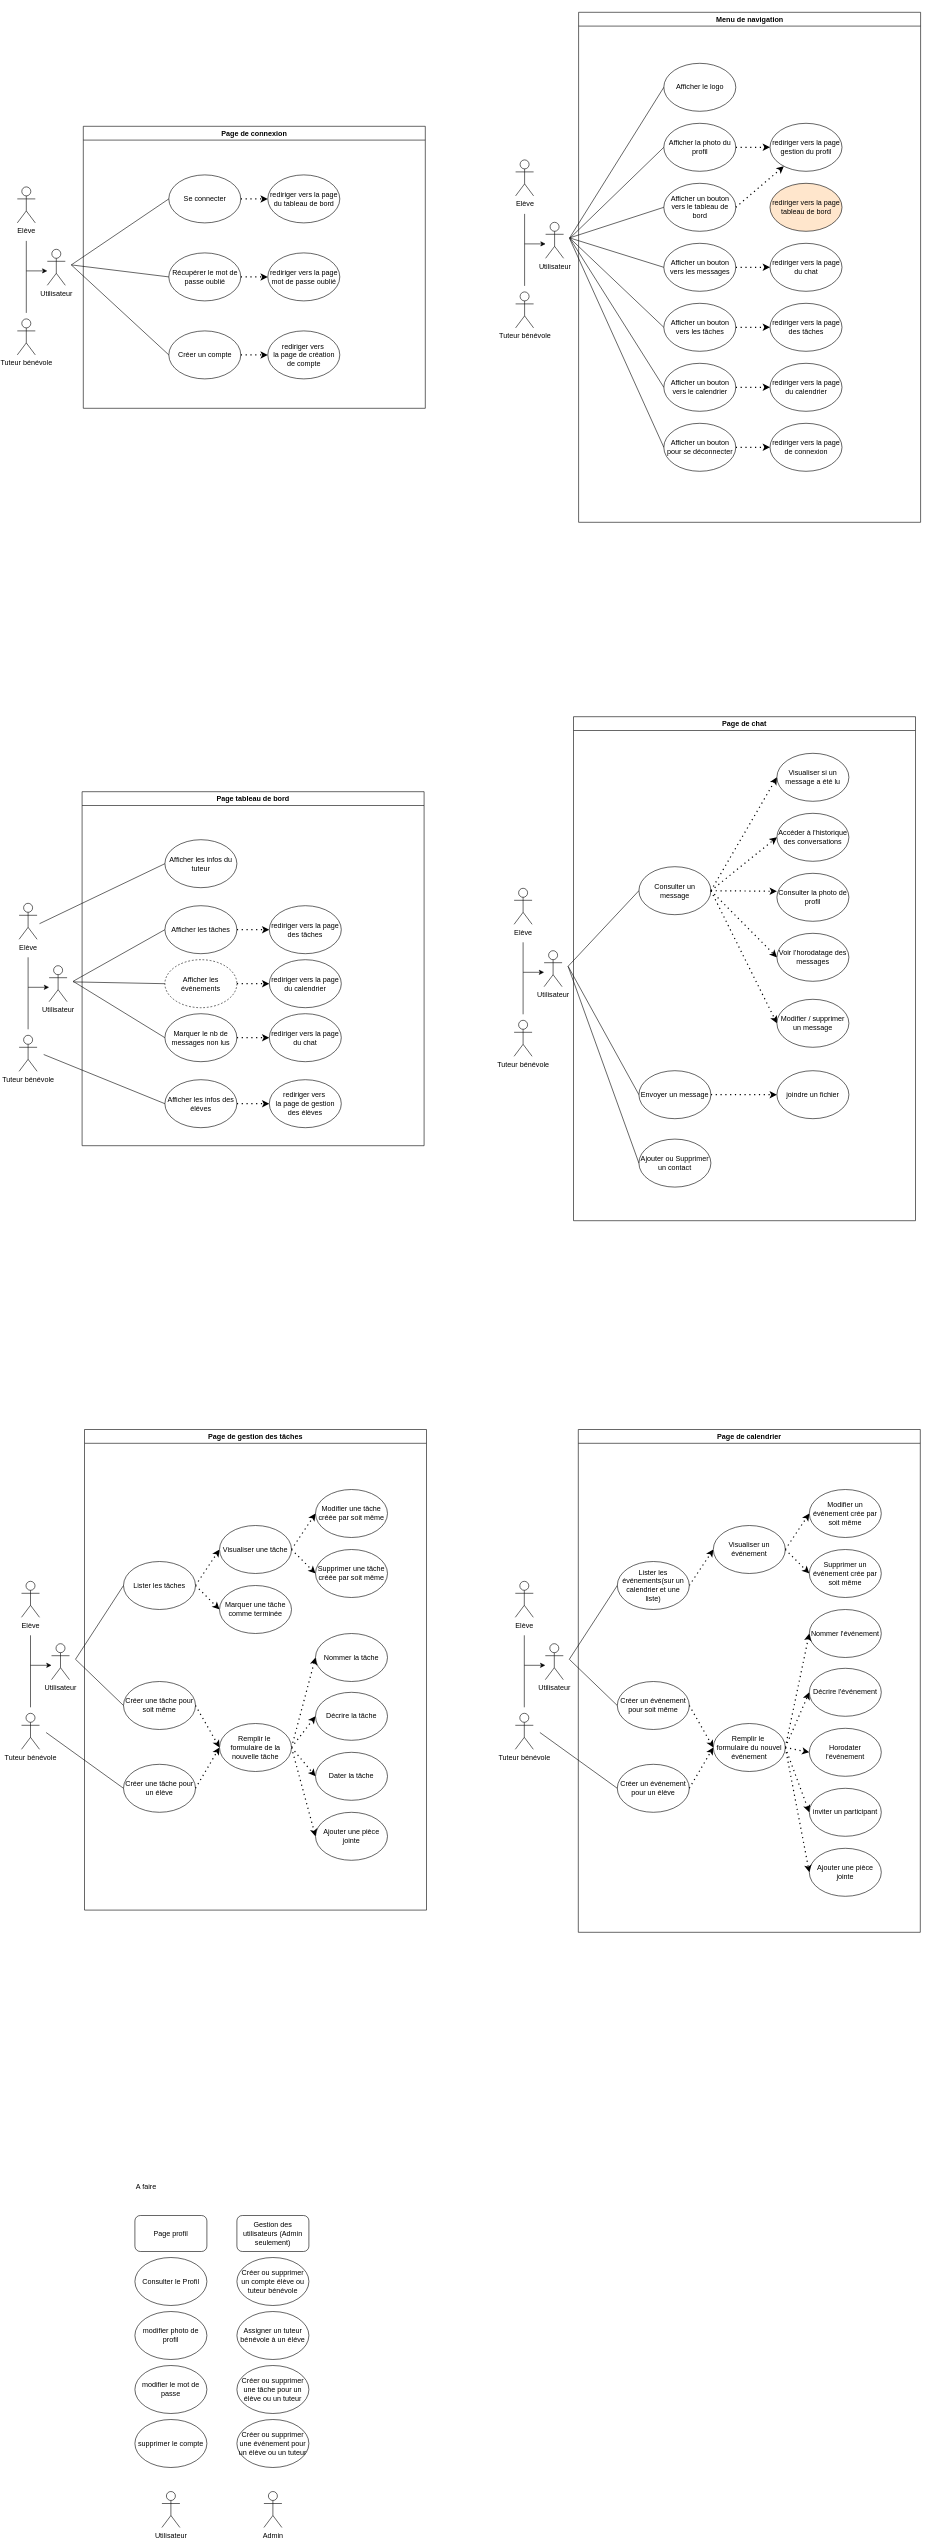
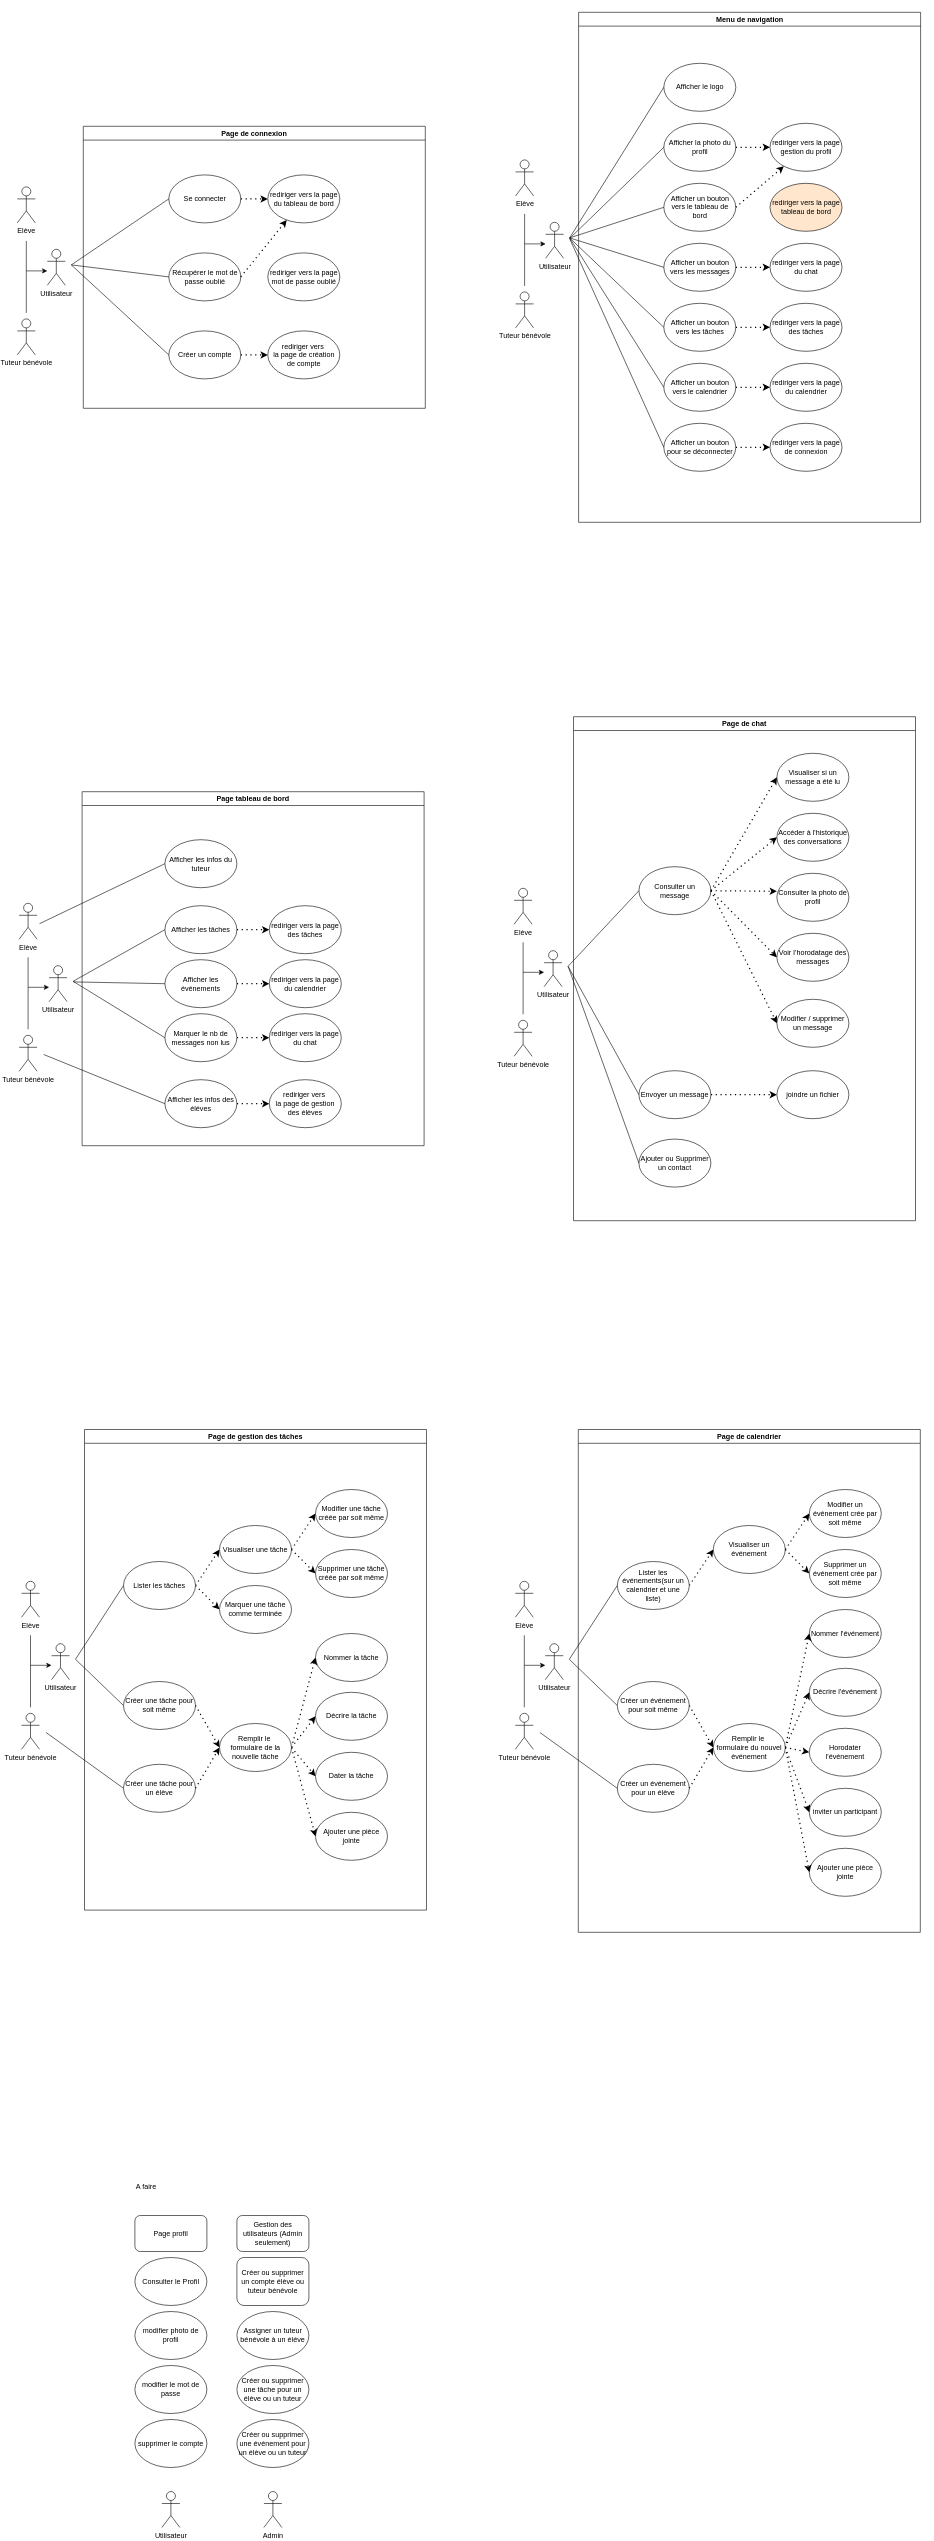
edge "Récupérer le mot de passe oublié" -> "rediriger vers la page mot de passe oublié": now "Récupérer le mot de passe oublié" -> "rediriger vers la page du tableau de bord"
node "Afficher les événements": style dashed -> solid
node "Créer ou supprimer un compte élève ou tuteur bénévole": shape ellipse -> rounded rectangle
